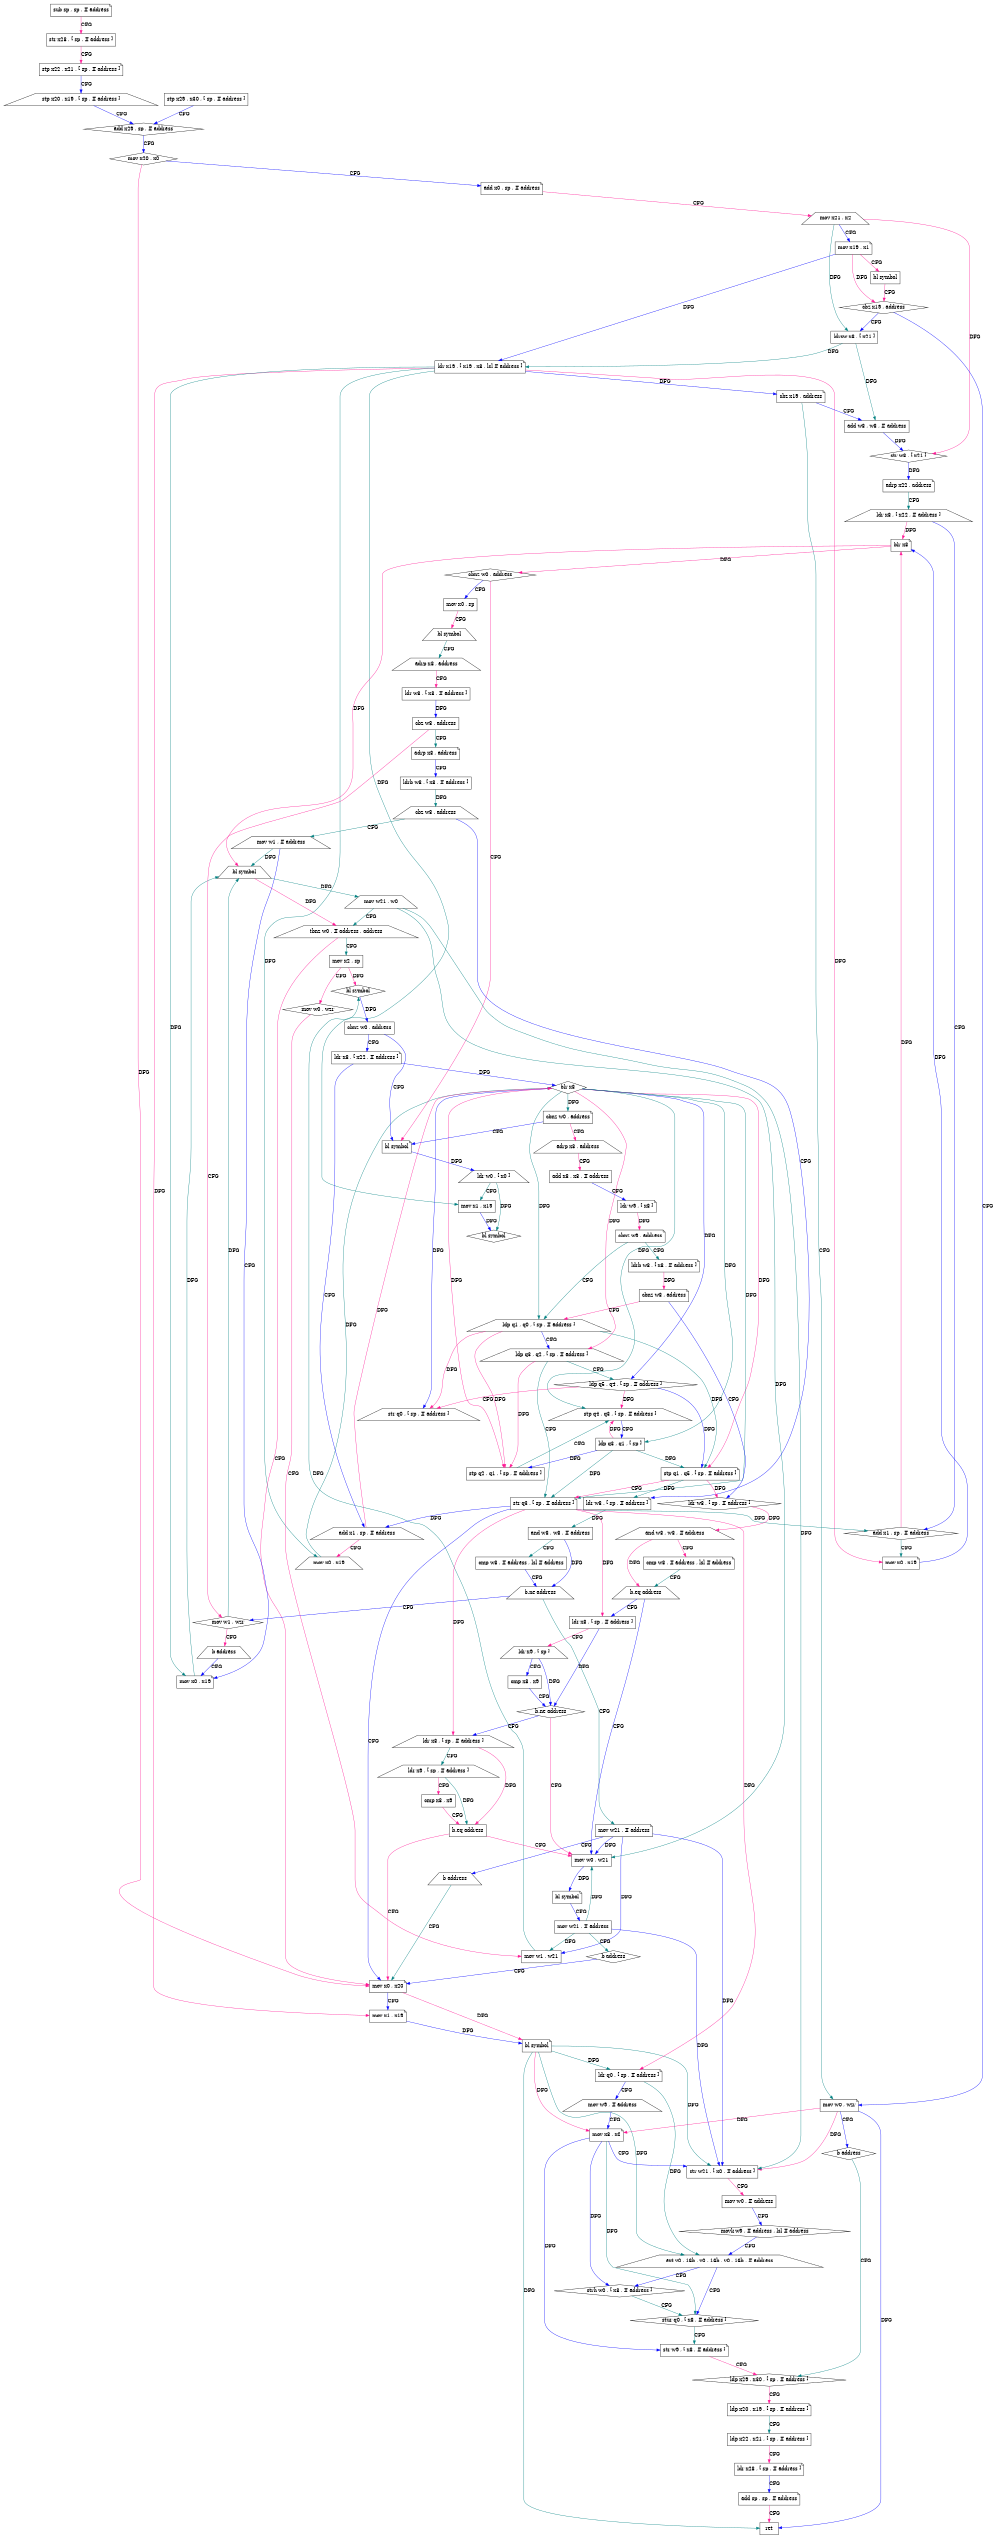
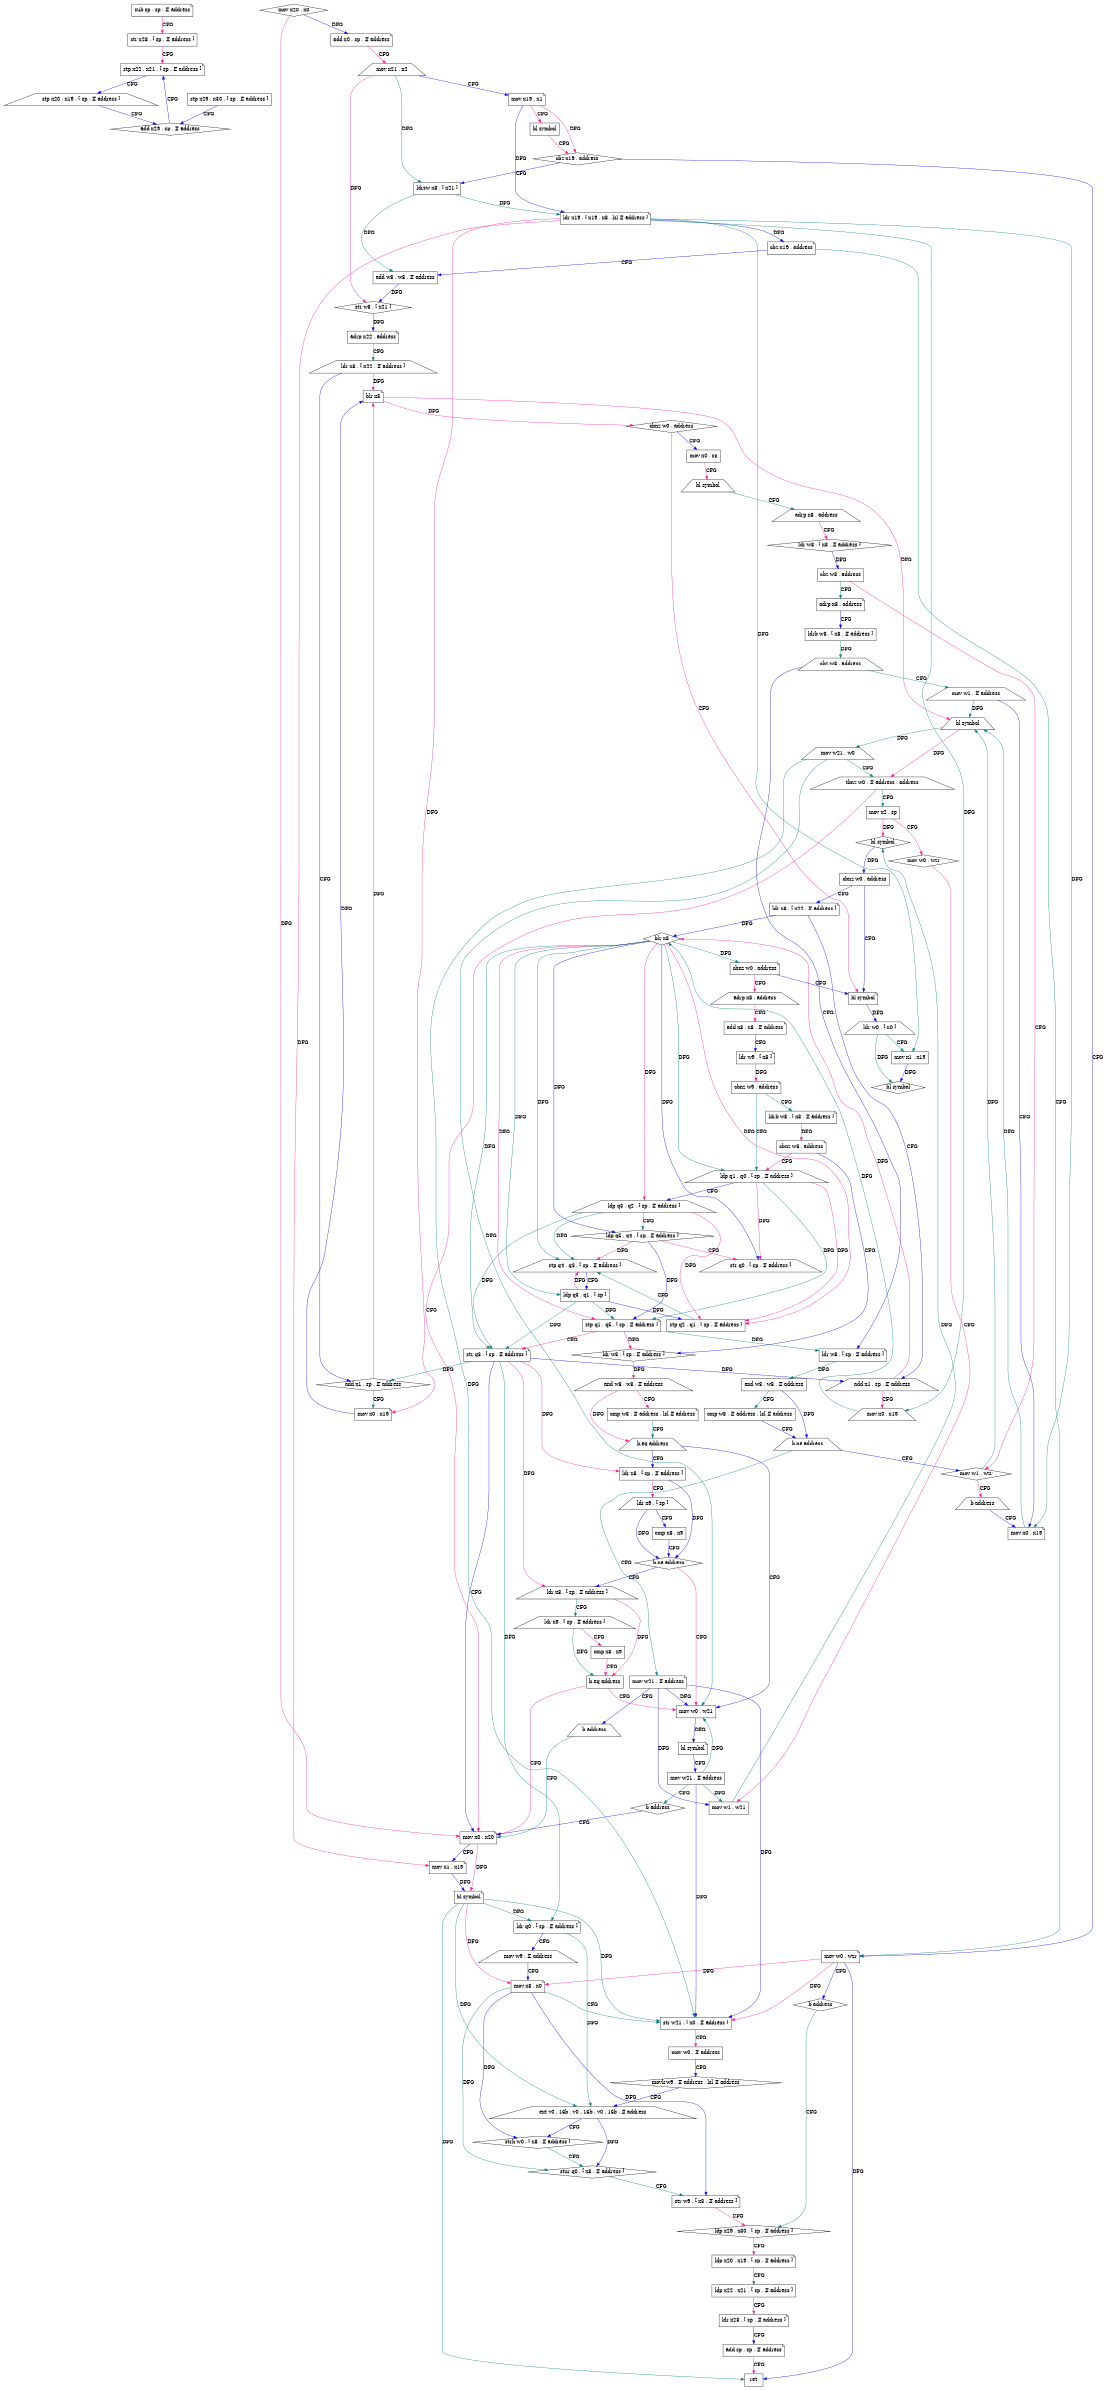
edge "add x29 , sp , # address" -> "mov x20 , x0": now "add x29 , sp , # address" -> "stp x22 , x21 , [ sp , # address ]"
edge "mov x20 , x0" -> "add x0 , sp , # address": label "CFG" -> "DFG"
node "ldr w8 , [ x8 , # address ]": shape box -> diamond
node "add x8 , x8 , # address": shape box -> note
edge "ldp q3 , q2 , [ sp , # address ]" -> "stp q4 , q3 , [ sp , # address ]": added, label "DFG"
edge "ldp q3 , q2 , [ sp , # address ]" -> "str q3 , [ sp , # address ]": label "CFG" -> "DFG"
edge "str q3 , [ sp , # address ]" -> "ldr q0 , [ sp , # address ]": color deeppink -> teal
edge "mov x8 , x0" -> "str w21 , [ x0 , # address ]": color blue -> teal
edge "ext v0 . 16b , v0 . 16b , v0 . 16b , # address" -> "stur q0 , [ x8 , # address ]": label "CFG" -> "DFG"
